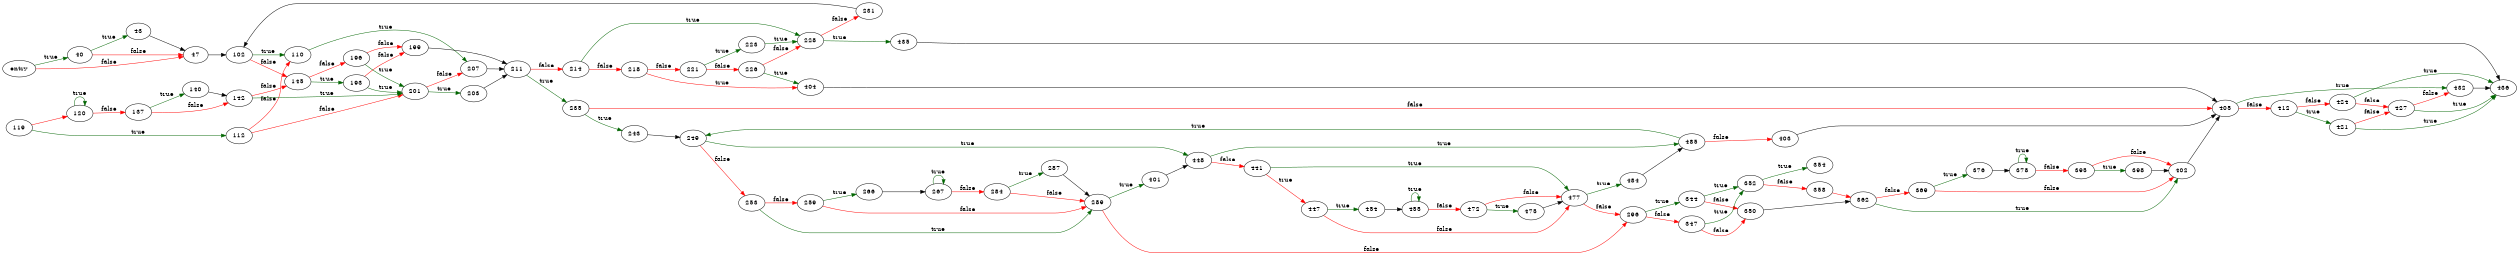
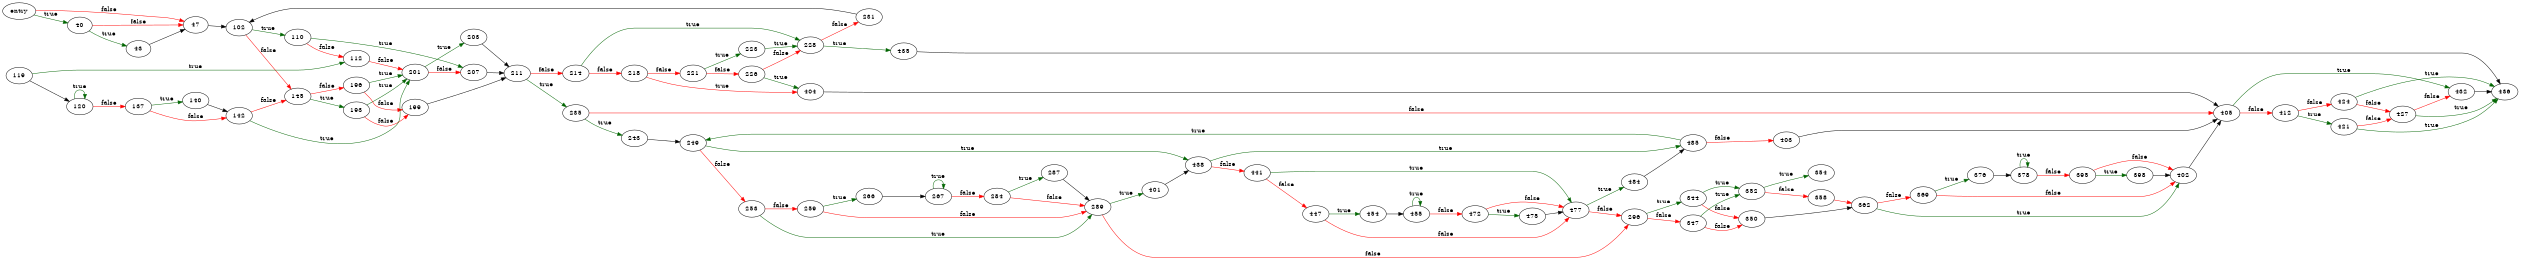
edge "112" -> "110": reversed
edge "119" -> "120": color red -> black
node "448": label "448" -> "438"
edge "441" -> "447": label "true" -> "false"
